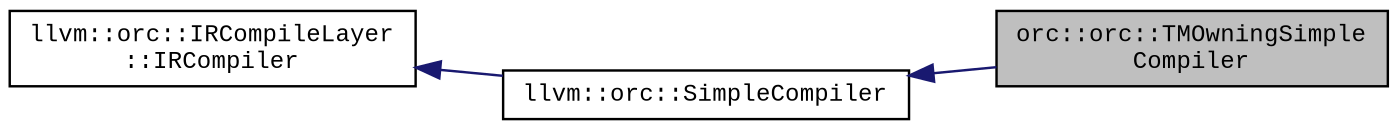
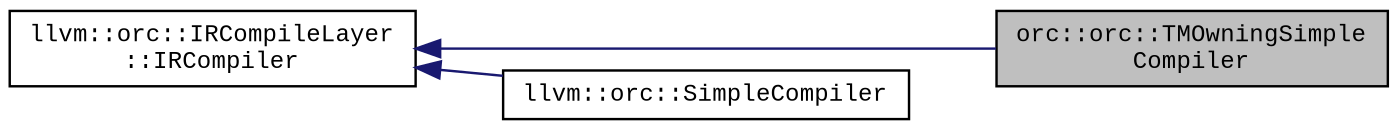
edge "orc::orc::TMOwningSimple Compiler" -> "llvm::orc::SimpleCompiler": now "orc::orc::TMOwningSimple Compiler" -> "llvm::orc::IRCompileLayer ::IRCompiler"
